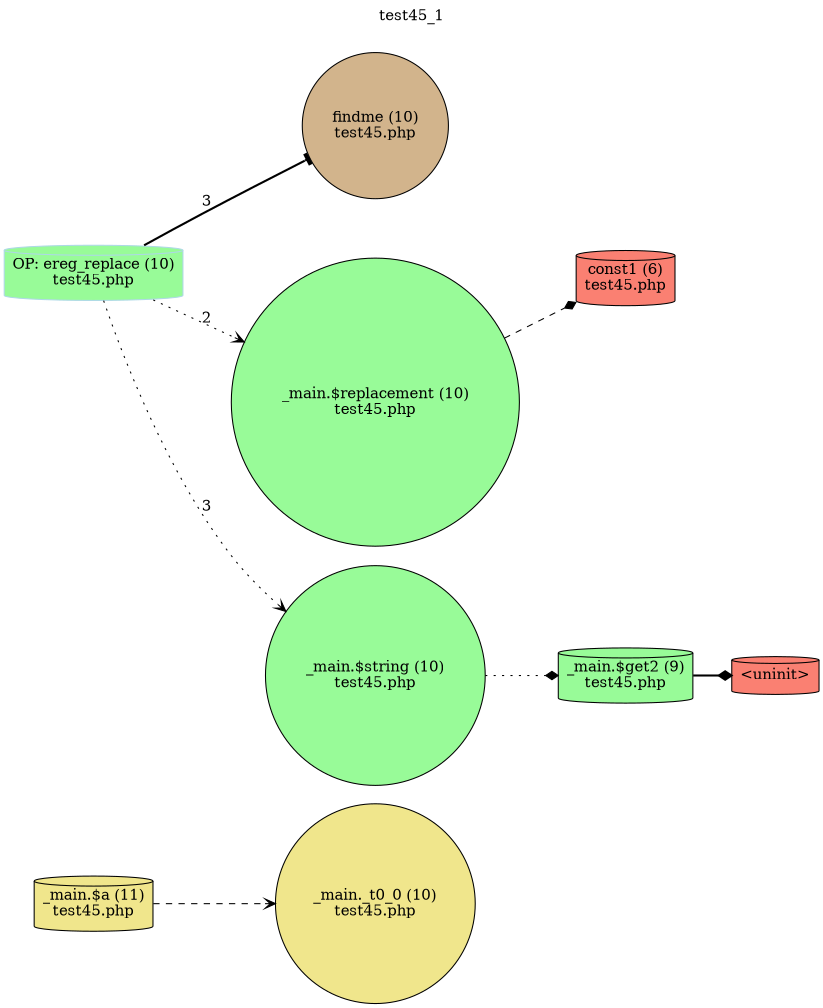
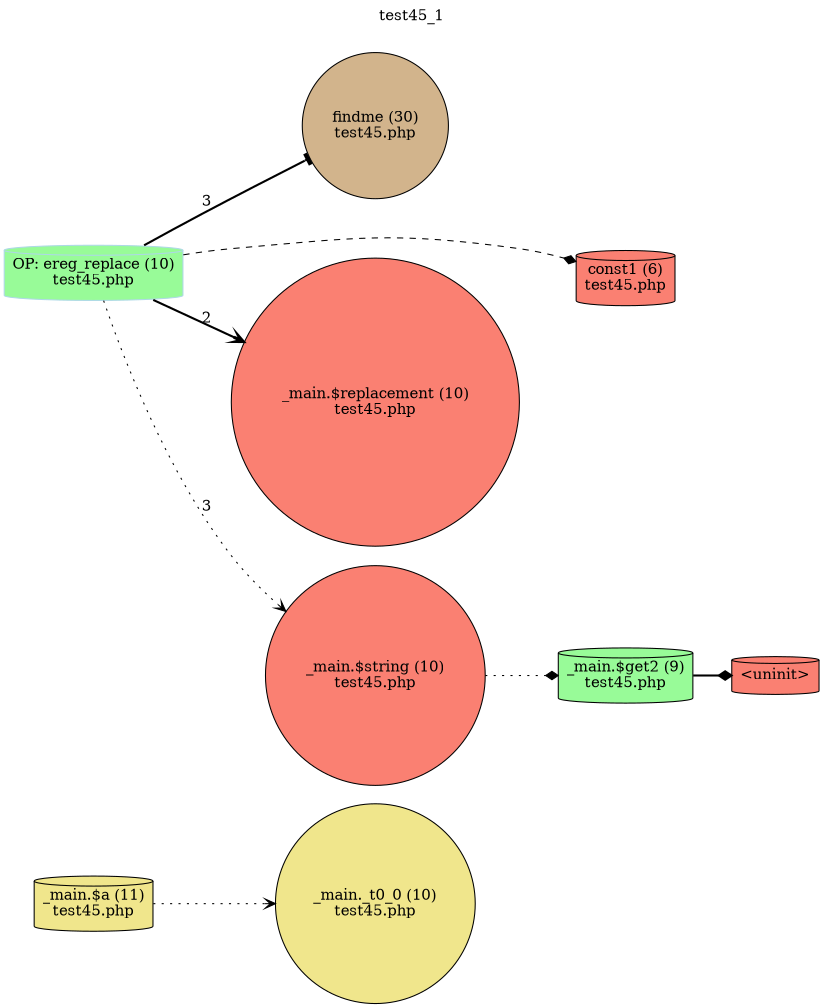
node "findme (10) test45.php": label "findme (10) test45.php" -> "findme (30) test45.php"
edge "OP: ereg_replace (10) test45.php" -> "_main.$replacement (10) test45.php": style dotted -> bold
edge "_main.$replacement (10) test45.php" -> "const1 (6) test45.php": now "OP: ereg_replace (10) test45.php" -> "const1 (6) test45.php"
node "_main.$replacement (10) test45.php": fillcolor palegreen -> salmon
node "_main.$string (10) test45.php": fillcolor palegreen -> salmon
edge "_main.$a (11) test45.php" -> "_main._t0_0 (10) test45.php": style dashed -> dotted
